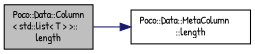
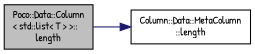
node "Poco::Data::MetaColumn ::length": label "Poco::Data::MetaColumn ::length" -> "Column::Data::MetaColumn ::length"
